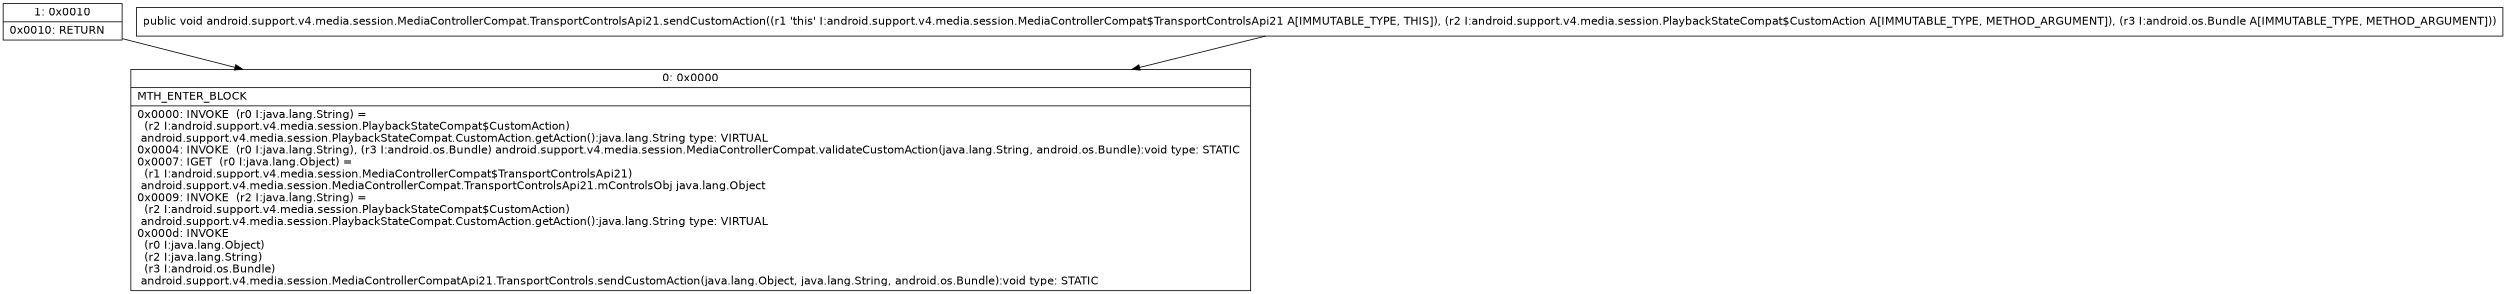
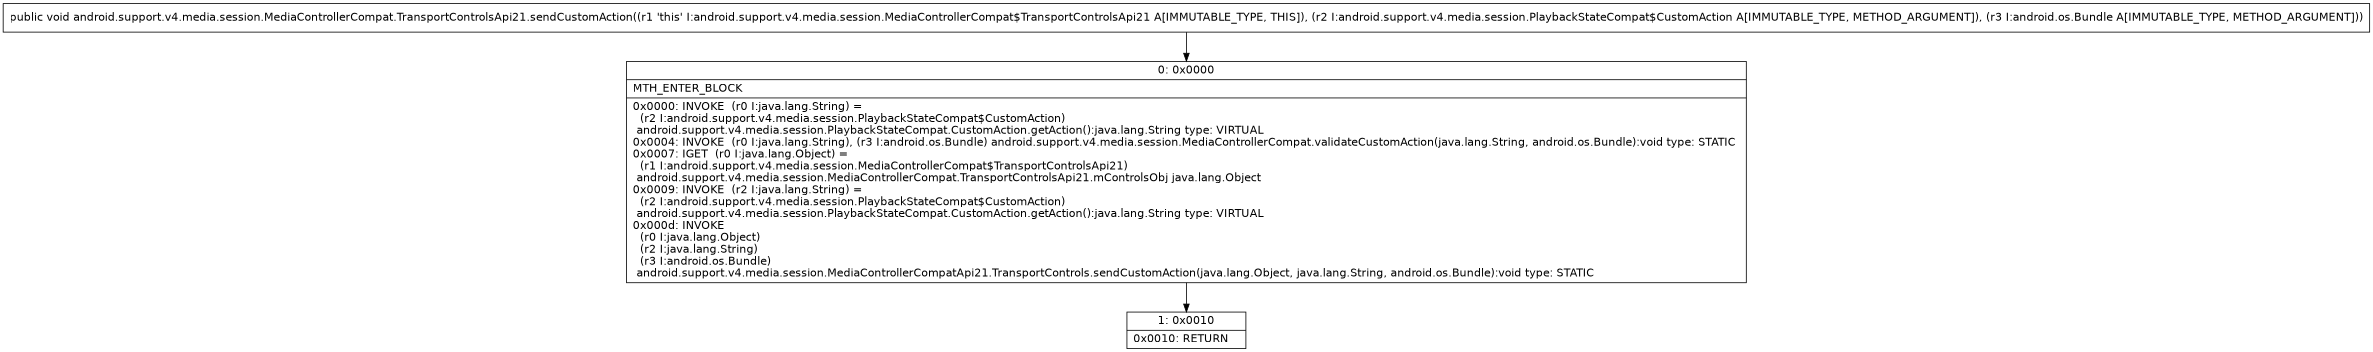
edge "1: 0x0010" -> "0: 0x0000": reversed
